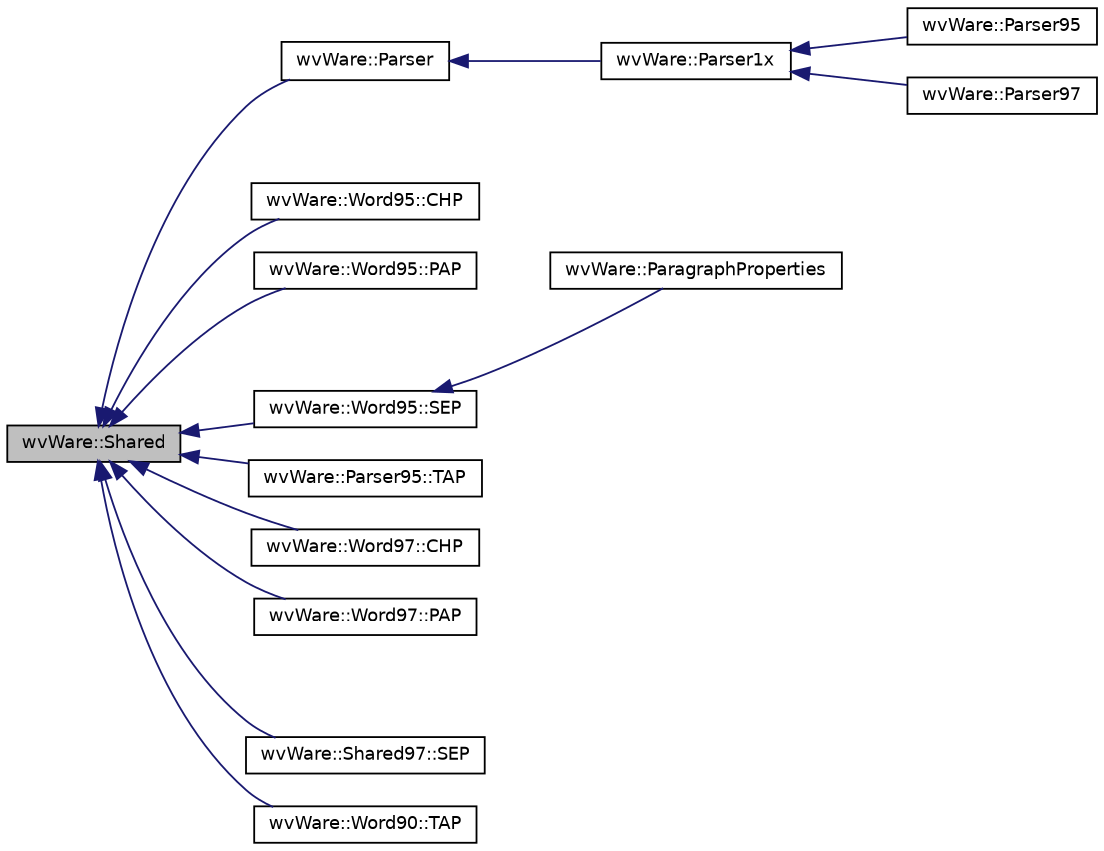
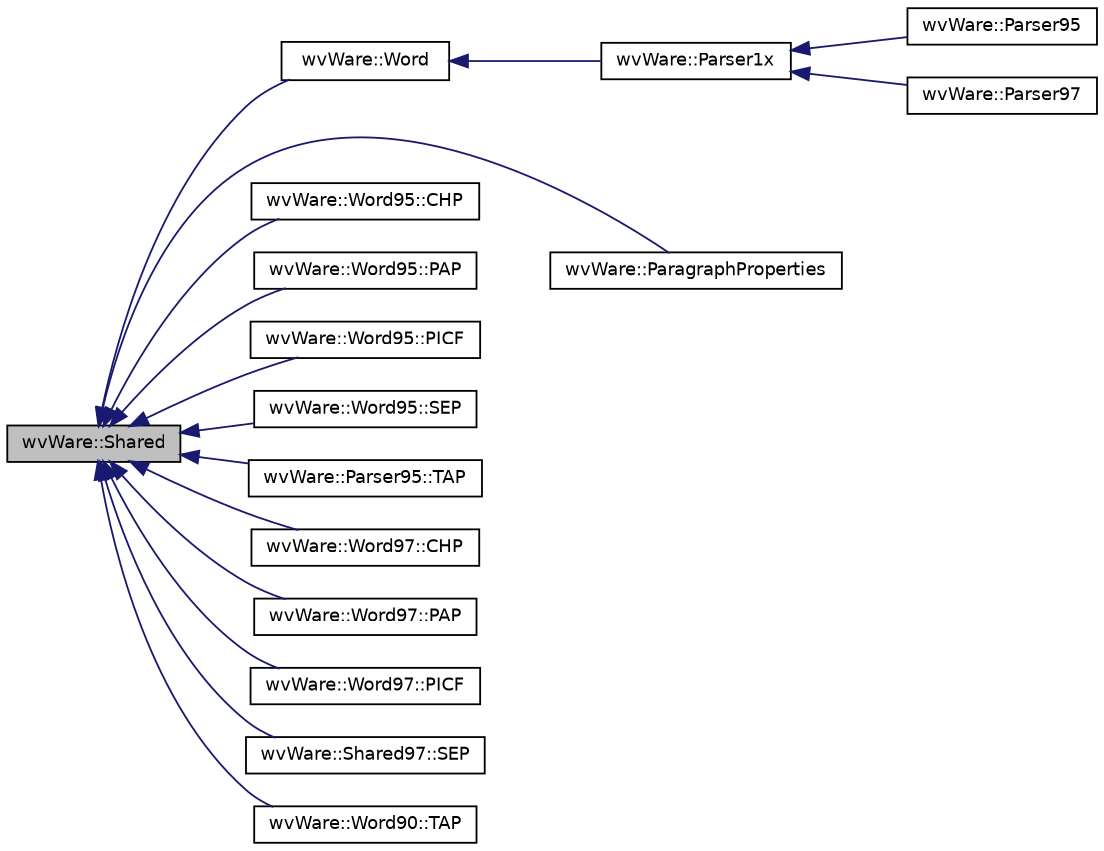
node "wvWare::Parser": label "wvWare::Parser" -> "wvWare::Word"
node "wvWare::Word95::PICF": added
edge "wvWare::ParagraphProperties" -> "wvWare::Word95::SEP": now "wvWare::ParagraphProperties" -> "wvWare::Shared"
node "wvWare::Word97::PICF": added
